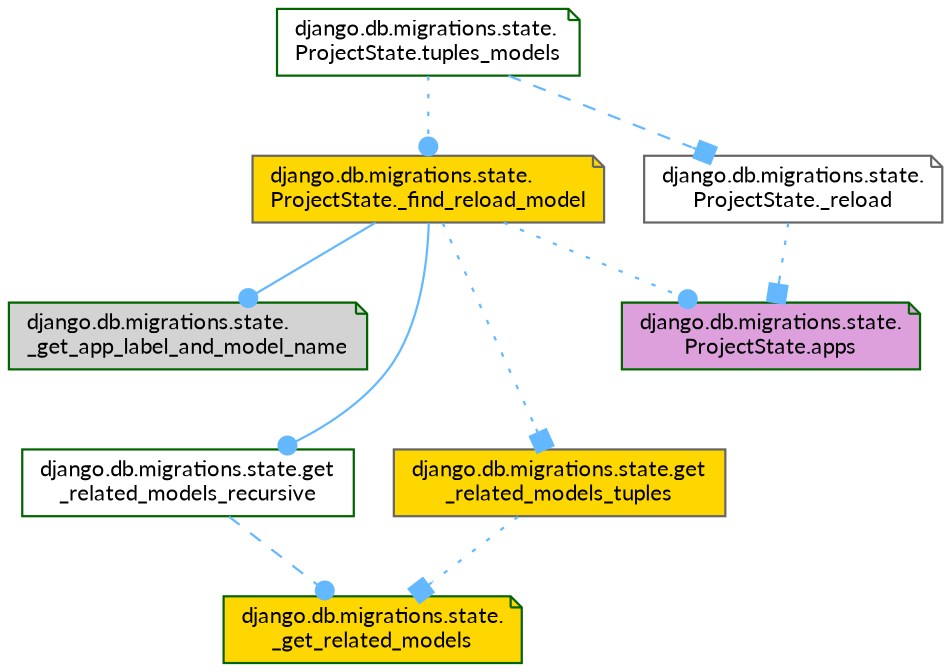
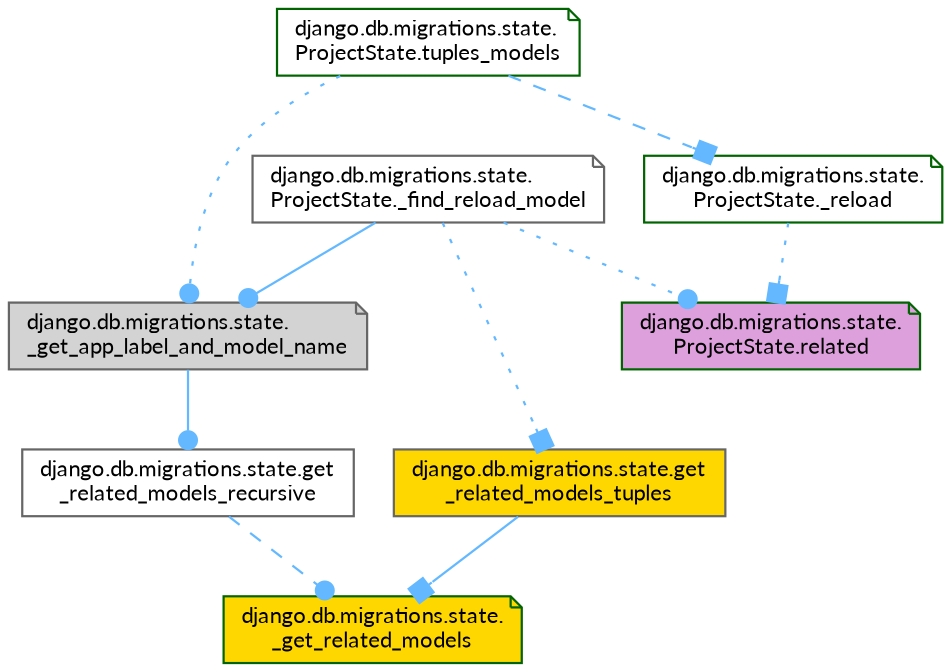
edge "django.db.migrations.state. ProjectState.tuples_models" -> "django.db.migrations.state. ProjectState._find_reload_model": now "django.db.migrations.state. ProjectState.tuples_models" -> "django.db.migrations.state. _get_app_label_and_model_name"
node "django.db.migrations.state. ProjectState._find_reload_model": fillcolor gold -> white
node "django.db.migrations.state. ProjectState._reload": color gray40 -> darkgreen
node "django.db.migrations.state. _get_app_label_and_model_name": color darkgreen -> gray40
node "django.db.migrations.state. ProjectState.apps": label "django.db.migrations.state. ProjectState.apps" -> "django.db.migrations.state. ProjectState.related"
edge "django.db.migrations.state. ProjectState._find_reload_model" -> "django.db.migrations.state.get _related_models_recursive": now "django.db.migrations.state. _get_app_label_and_model_name" -> "django.db.migrations.state.get _related_models_recursive"
node "django.db.migrations.state.get _related_models_recursive": color darkgreen -> gray40
edge "django.db.migrations.state.get _related_models_tuples" -> "django.db.migrations.state. _get_related_models": style dotted -> solid
